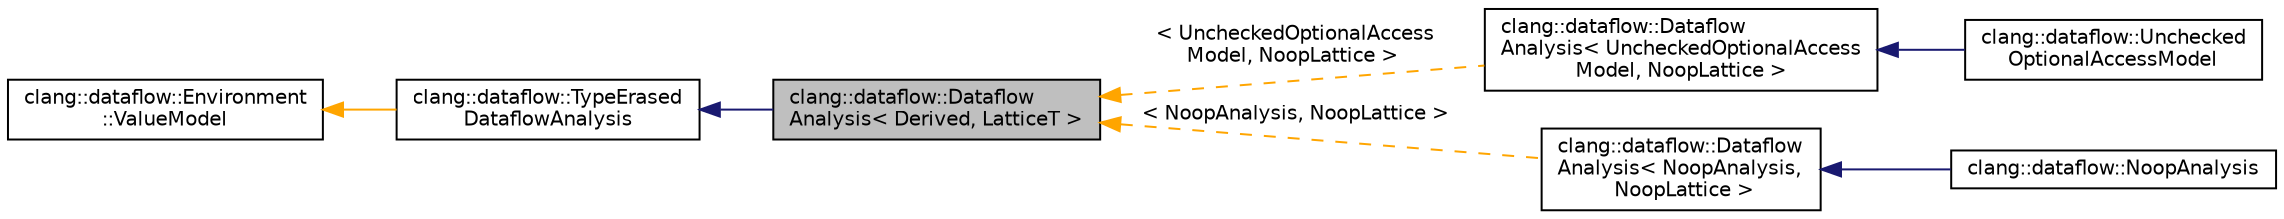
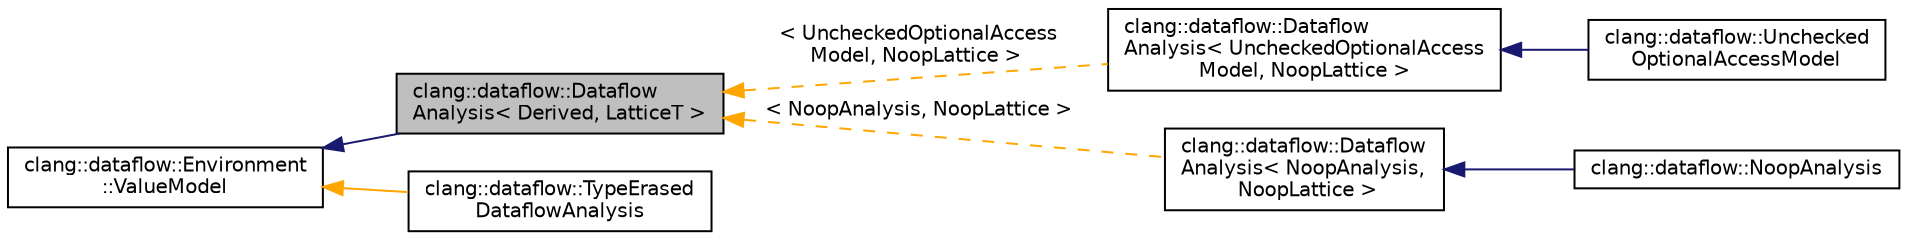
edge "clang::dataflow::Dataflow Analysis< Derived, LatticeT >" -> "clang::dataflow::TypeErased DataflowAnalysis": now "clang::dataflow::Dataflow Analysis< Derived, LatticeT >" -> "clang::dataflow::Environment ::ValueModel"
